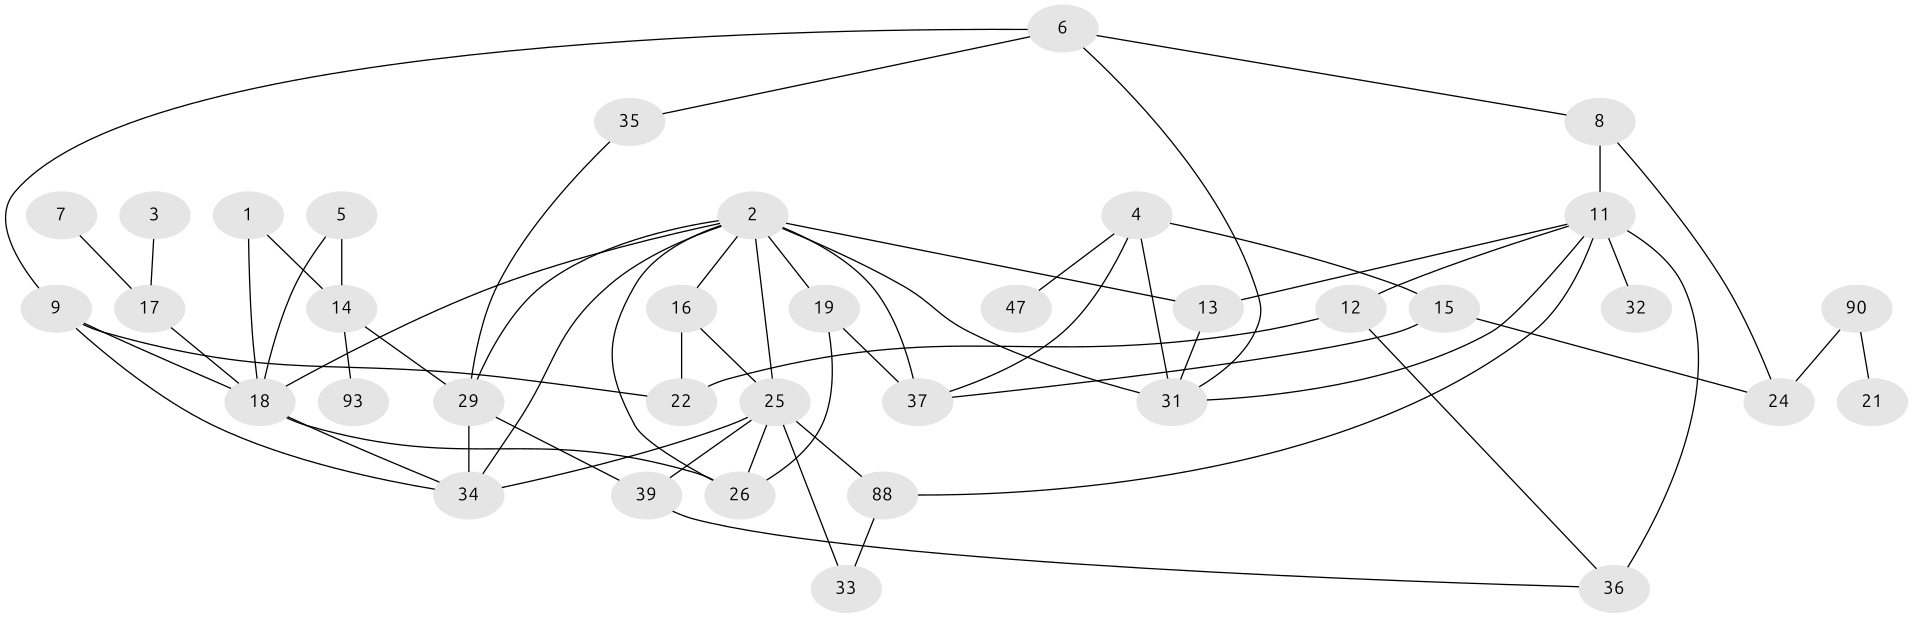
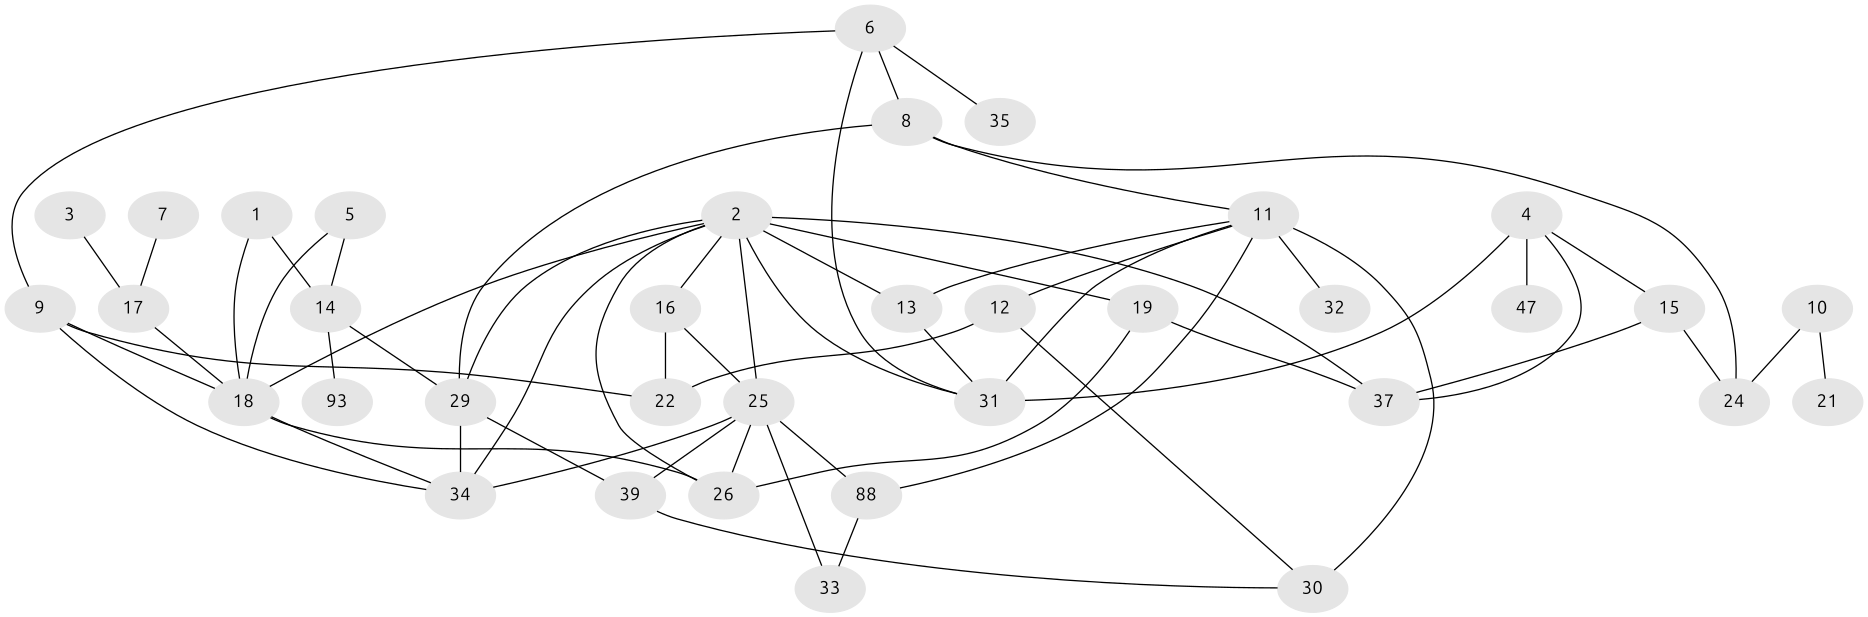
edge "35" -- "29": now "8" -- "29"
node "90": label "90" -> "10"
node "36": label "36" -> "30"
